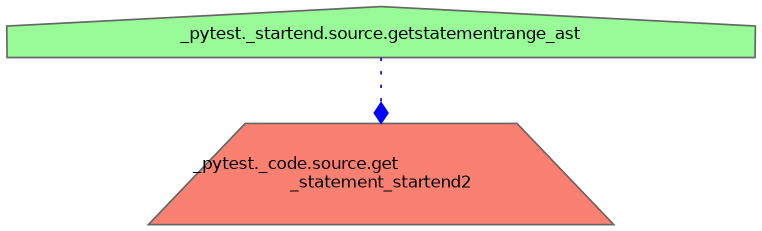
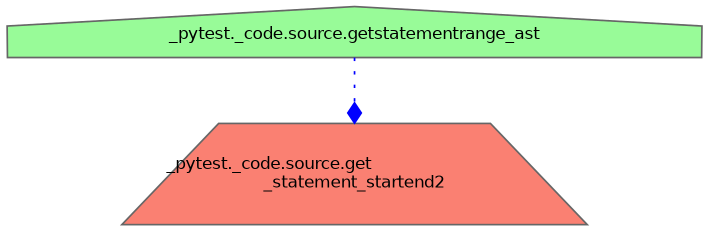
node "_pytest._startend.source.getstatementrange_ast": label "_pytest._startend.source.getstatementrange_ast" -> "_pytest._code.source.getstatementrange_ast"
